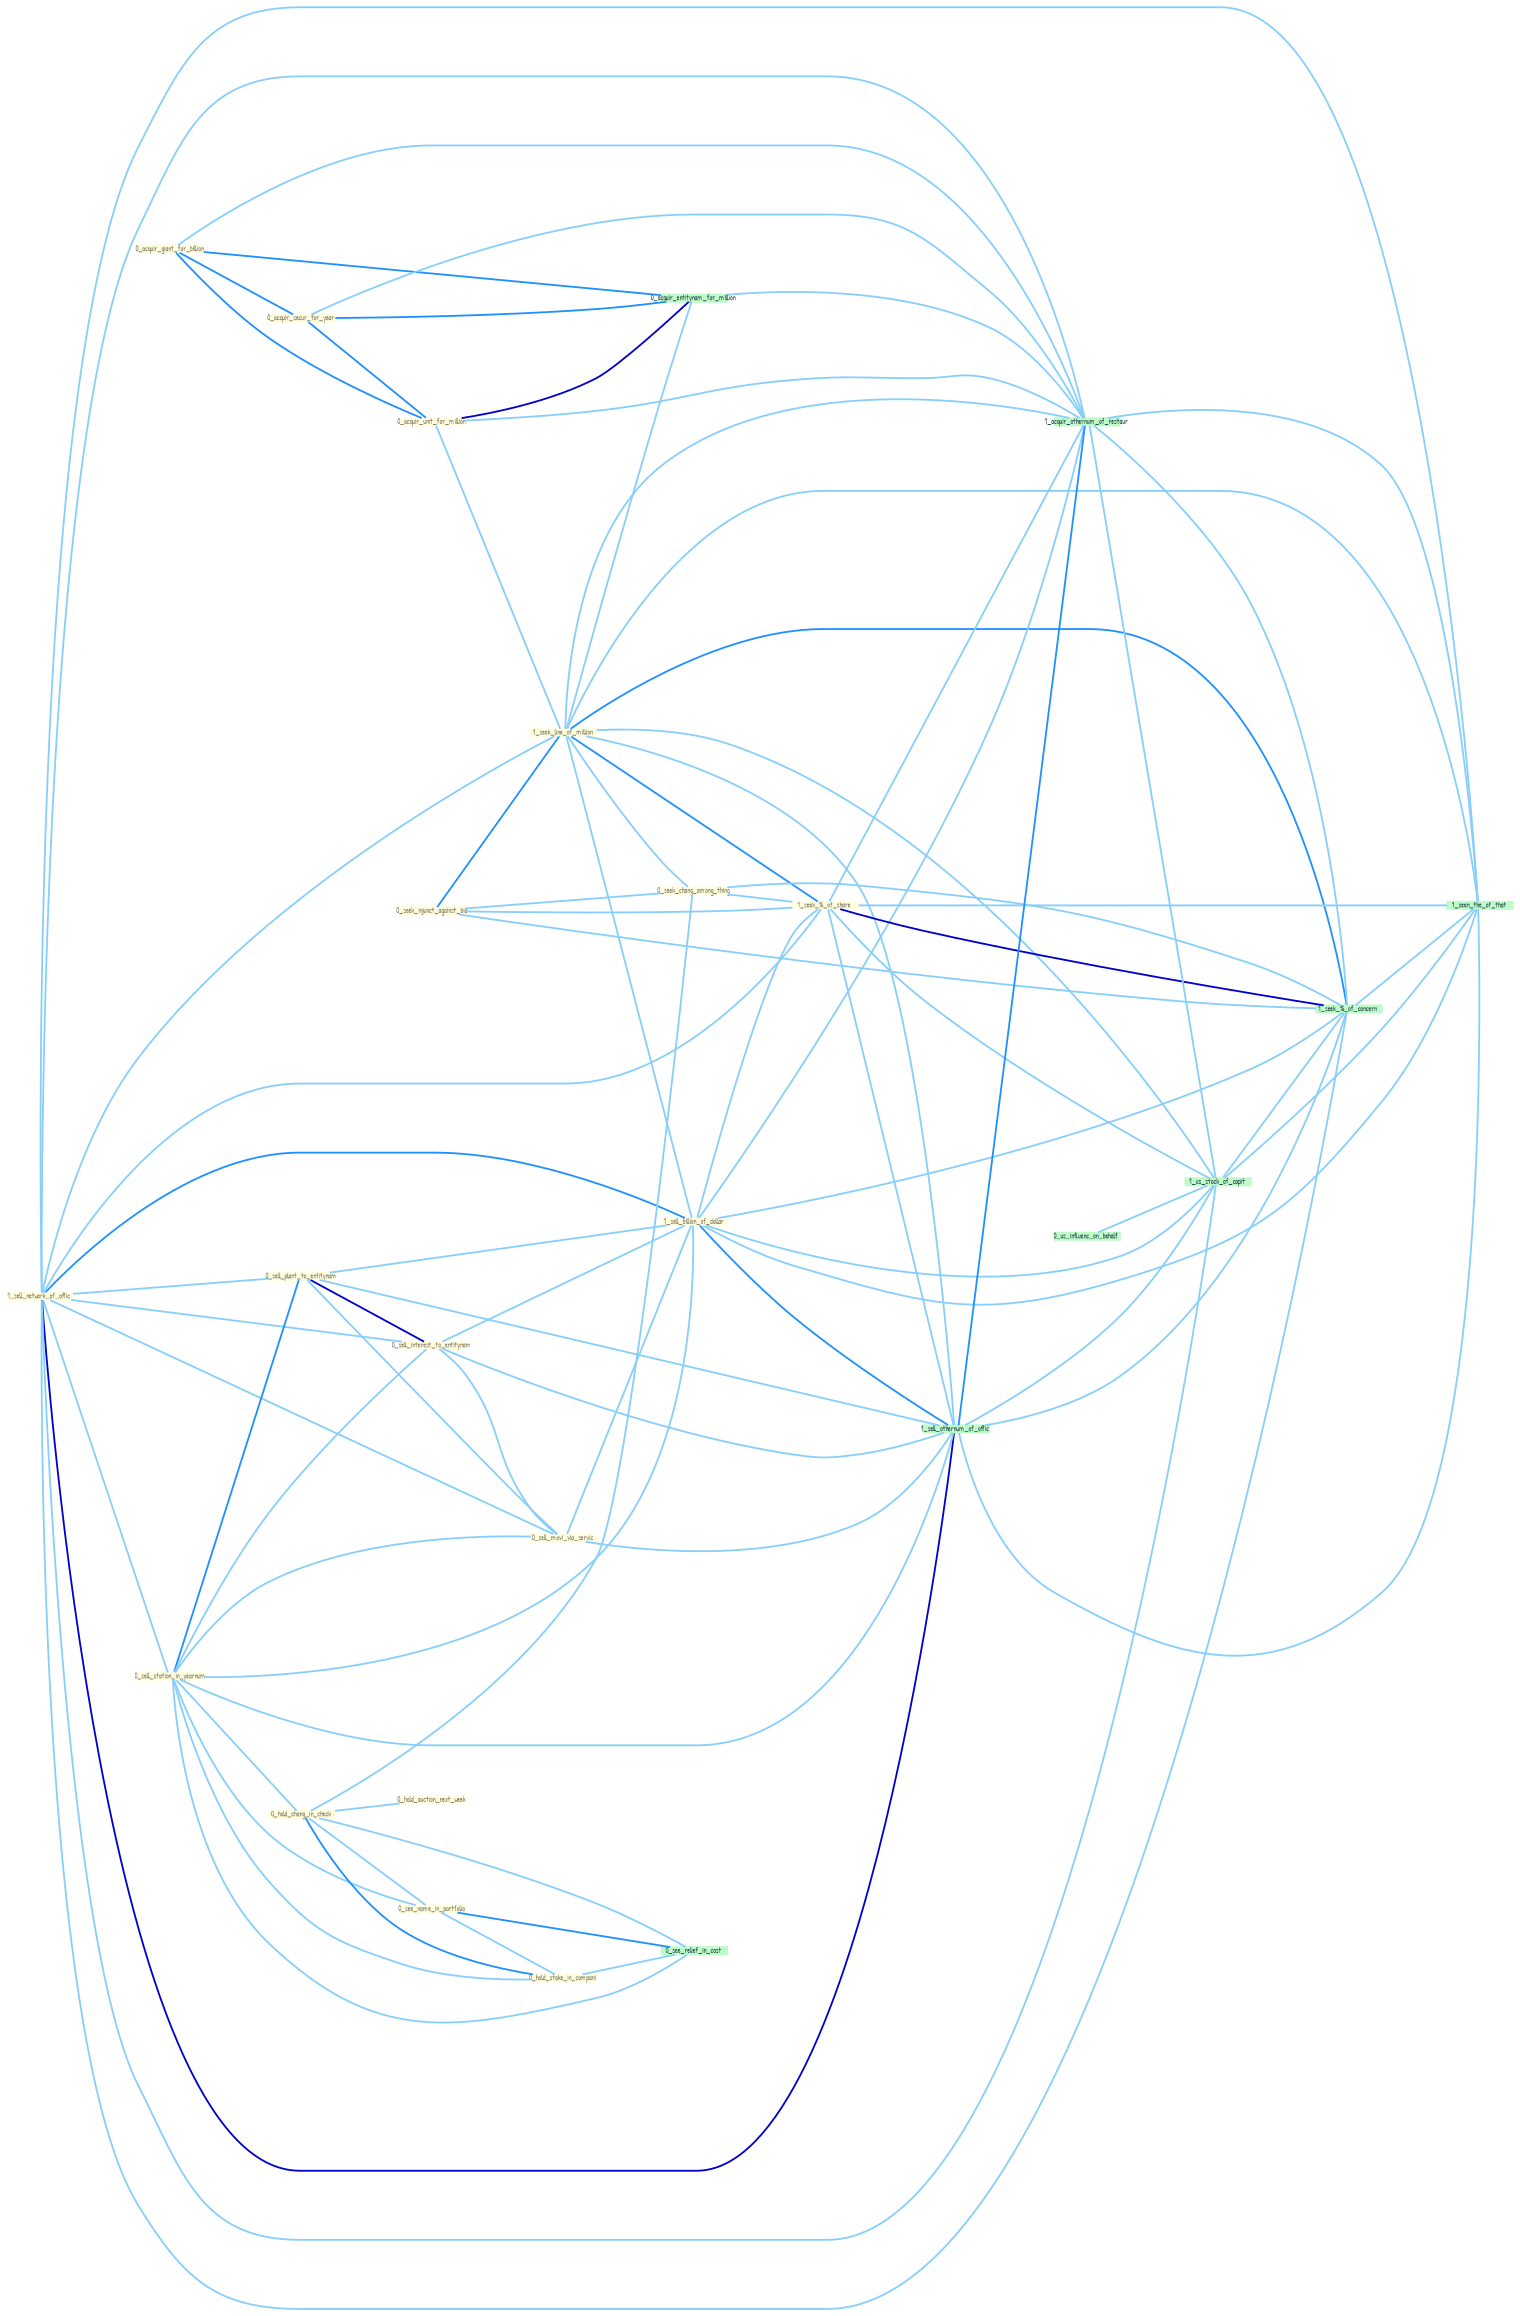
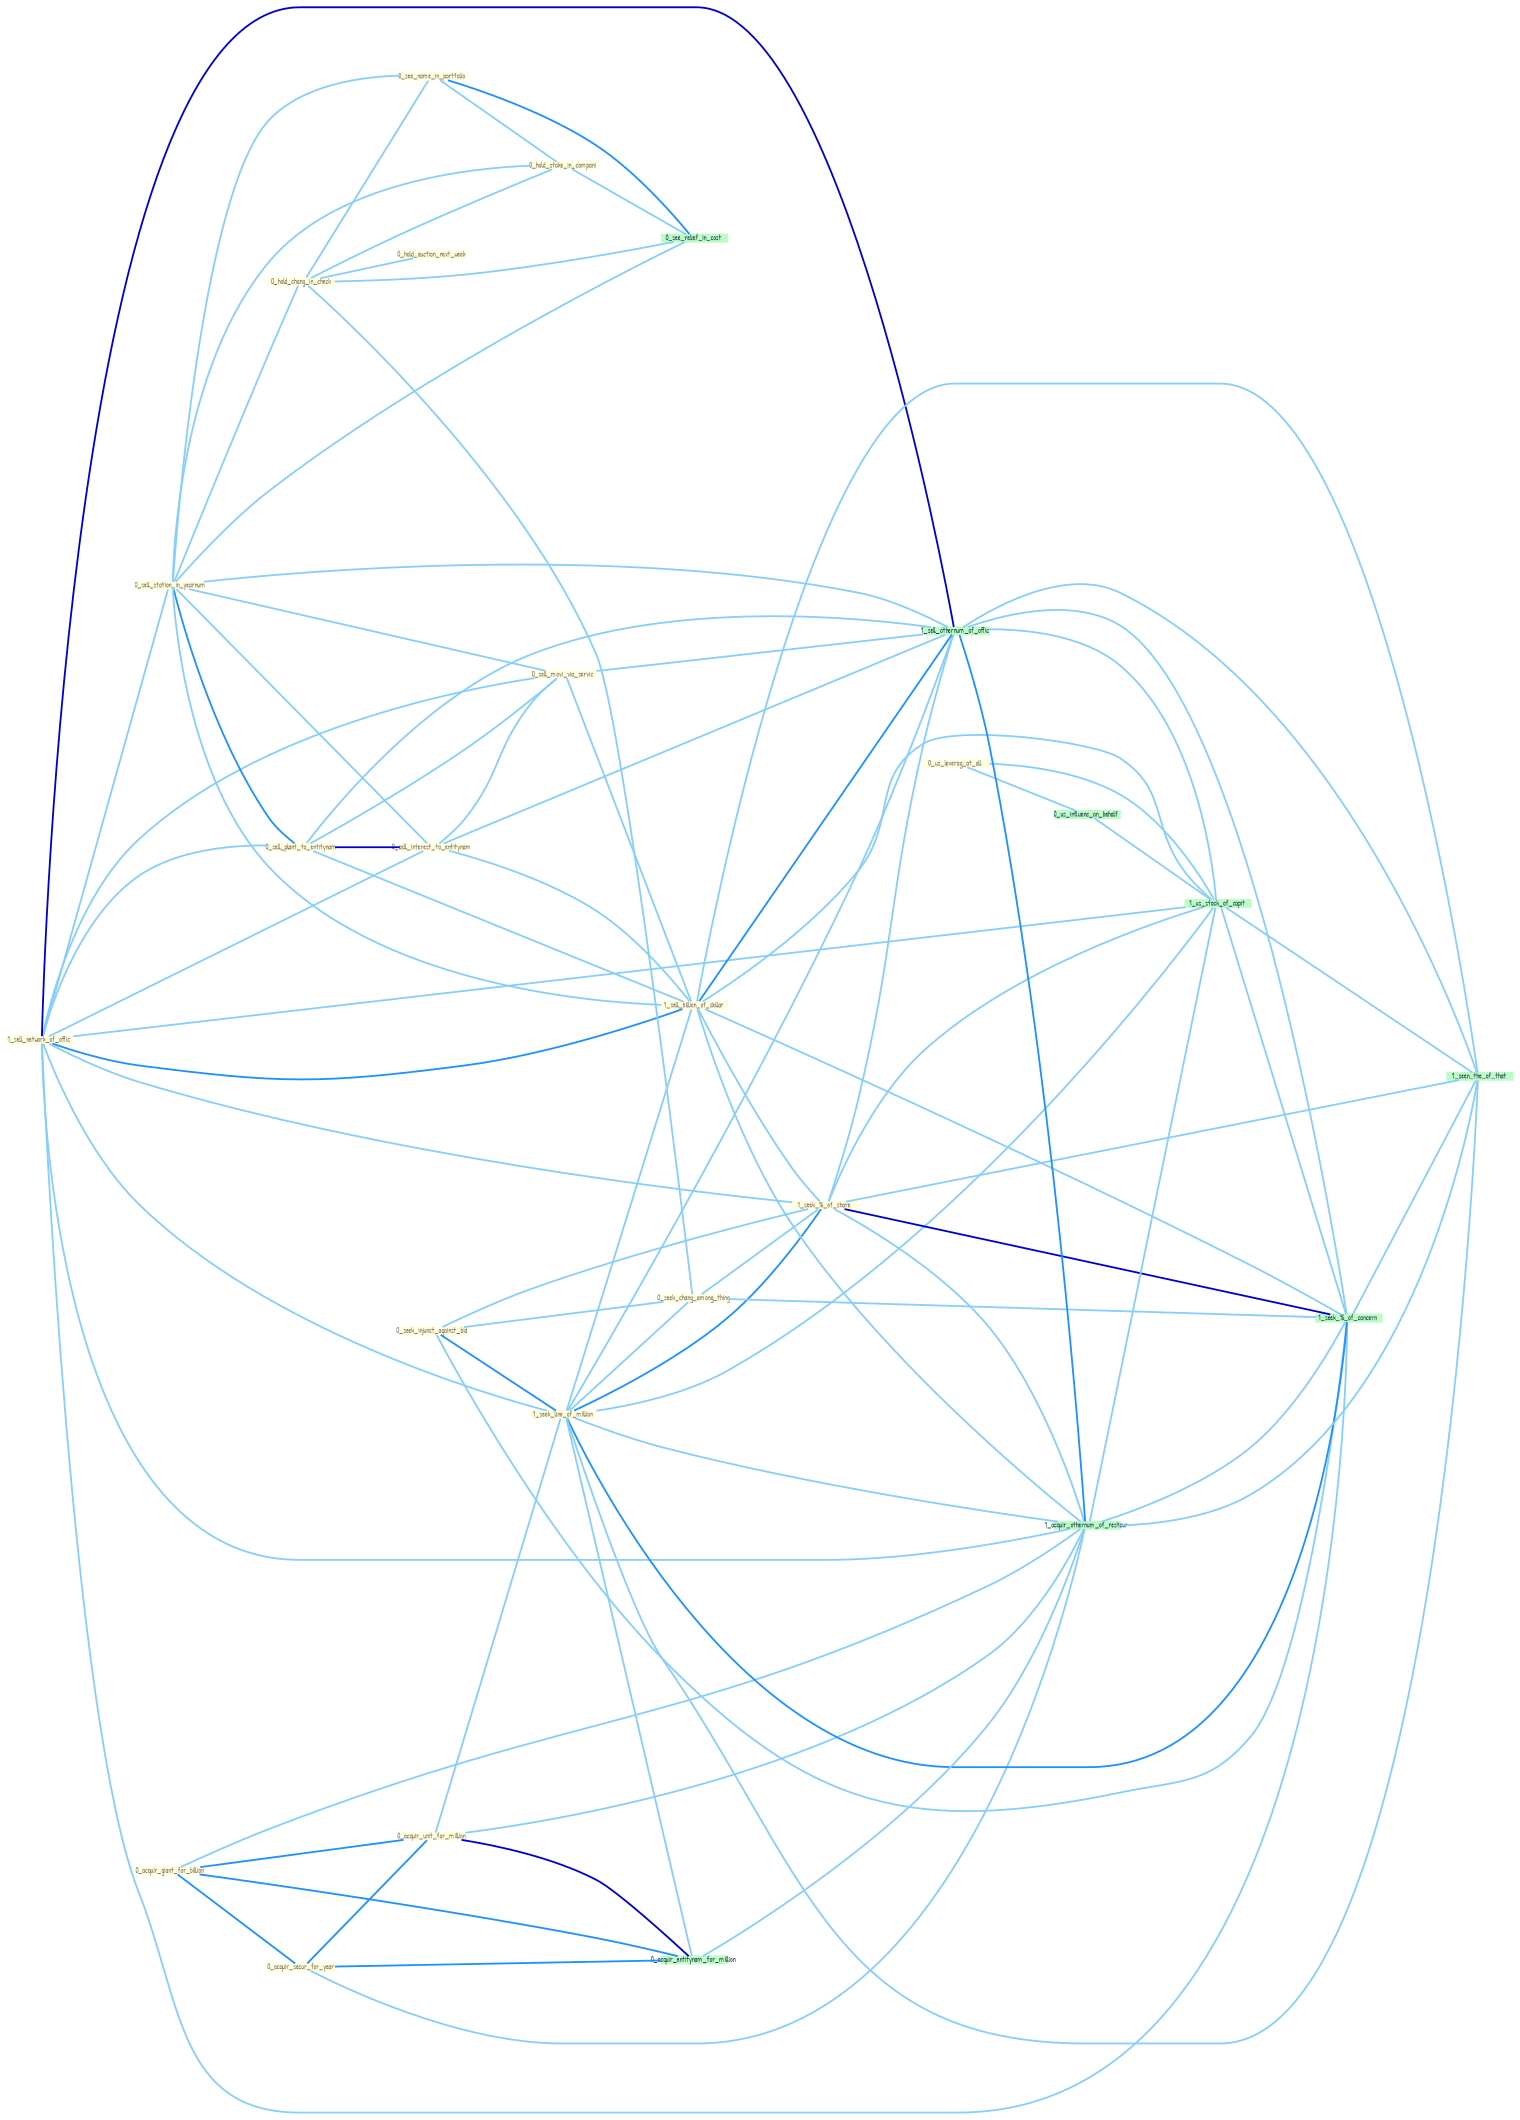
edge "1_seen_the_of_that" -- "1_sell_network_of_offic": removed
node "0_us_leverag_at_all": added
edge "0_hold_chang_in_check" -- "0_hold_stake_in_compani": color #1e90ff -> #87cefa
